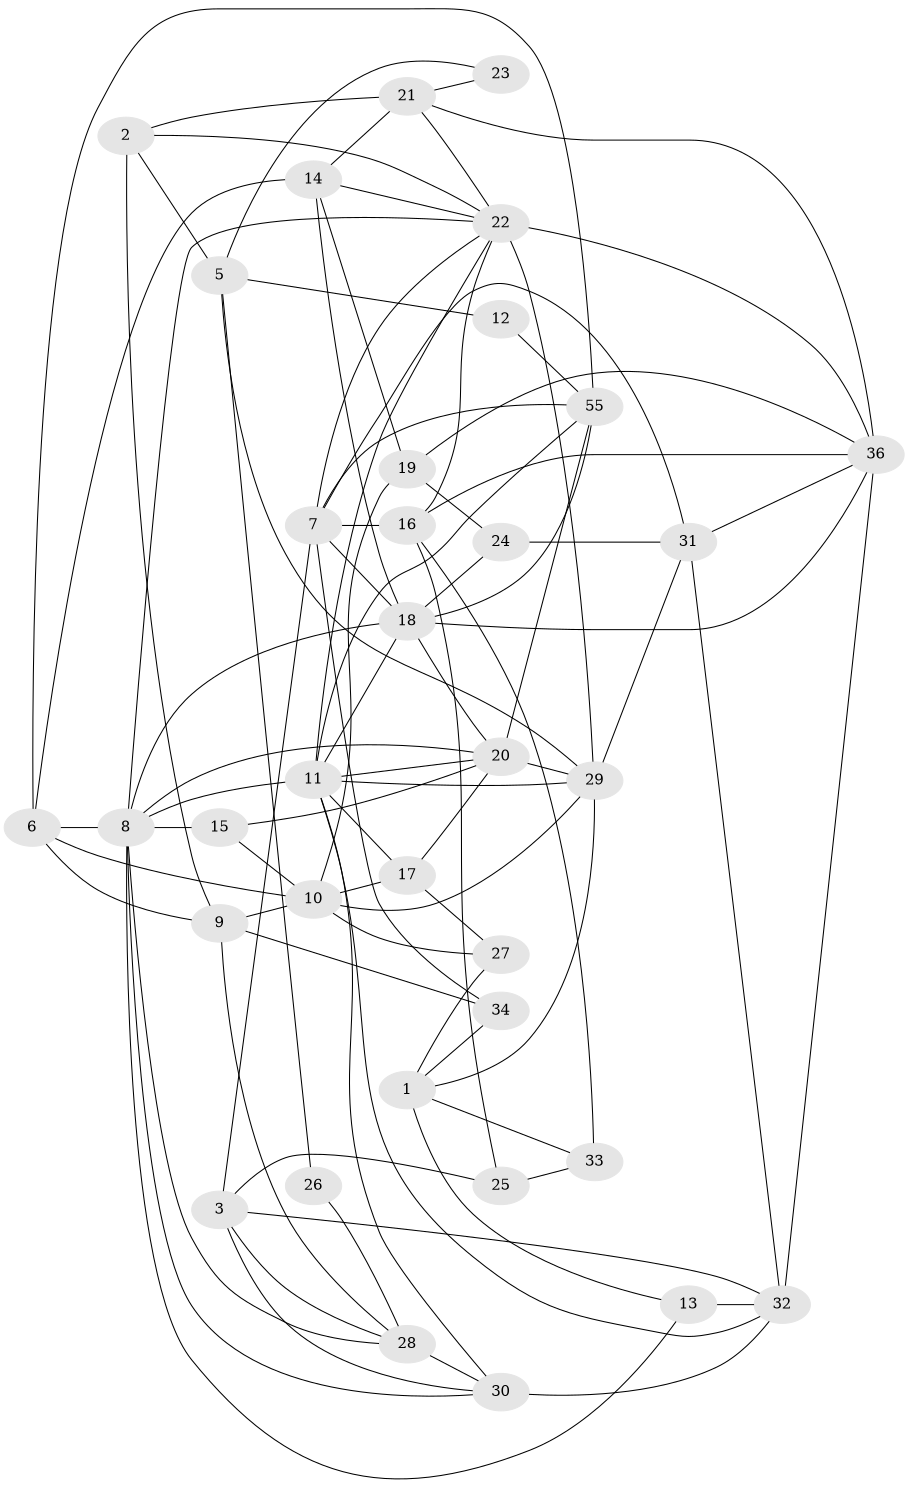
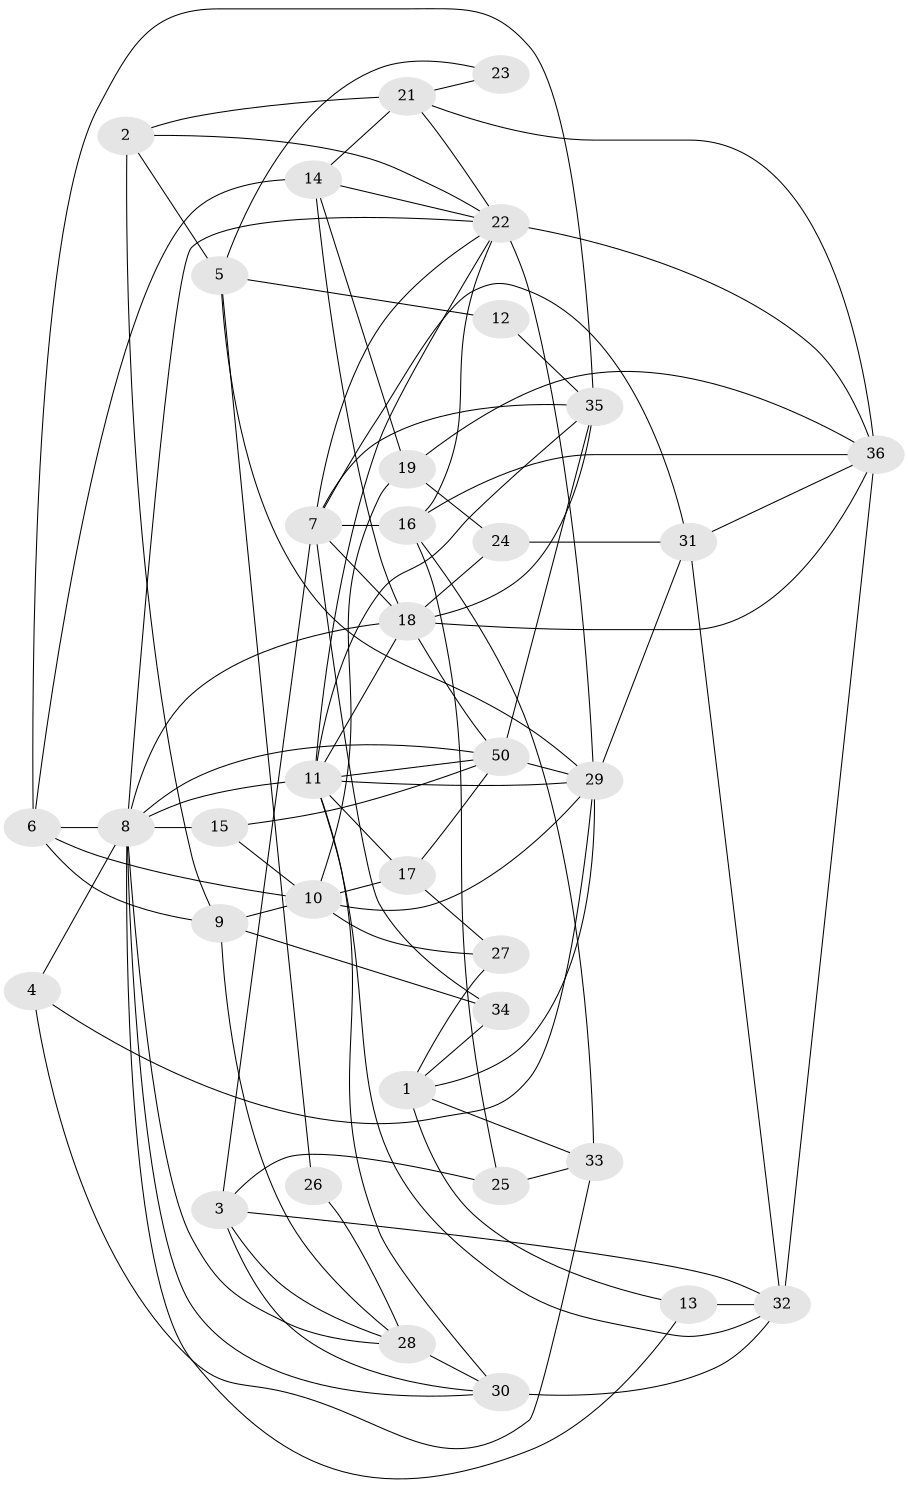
node "55": label "55" -> "35"
node "20": label "20" -> "50"
node "4": added
